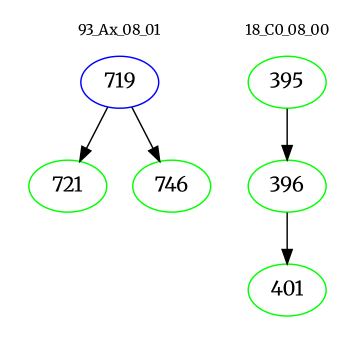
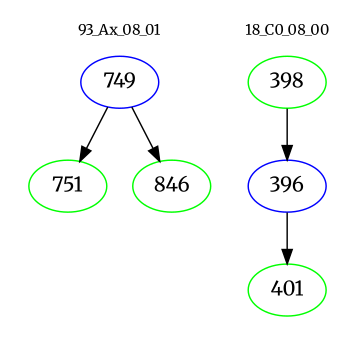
node "719": label "719" -> "749"
node "395": label "395" -> "398"
node "721": label "721" -> "751"
node "746": label "746" -> "846"
node "396": color green -> blue
